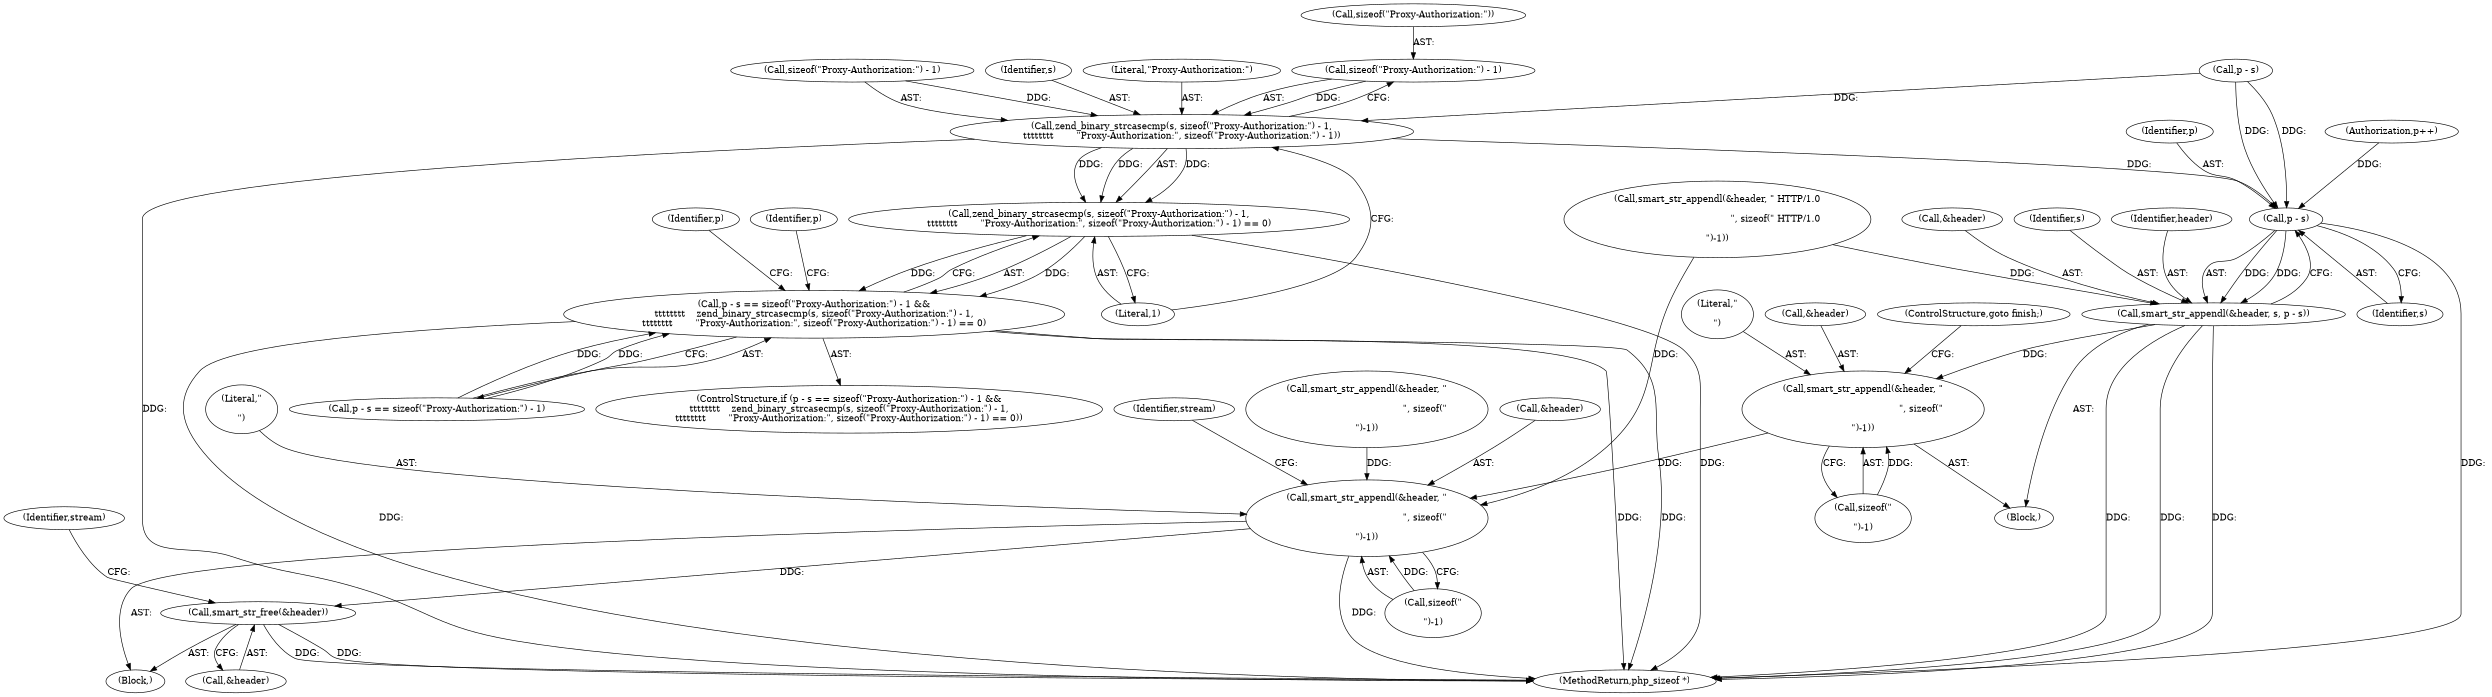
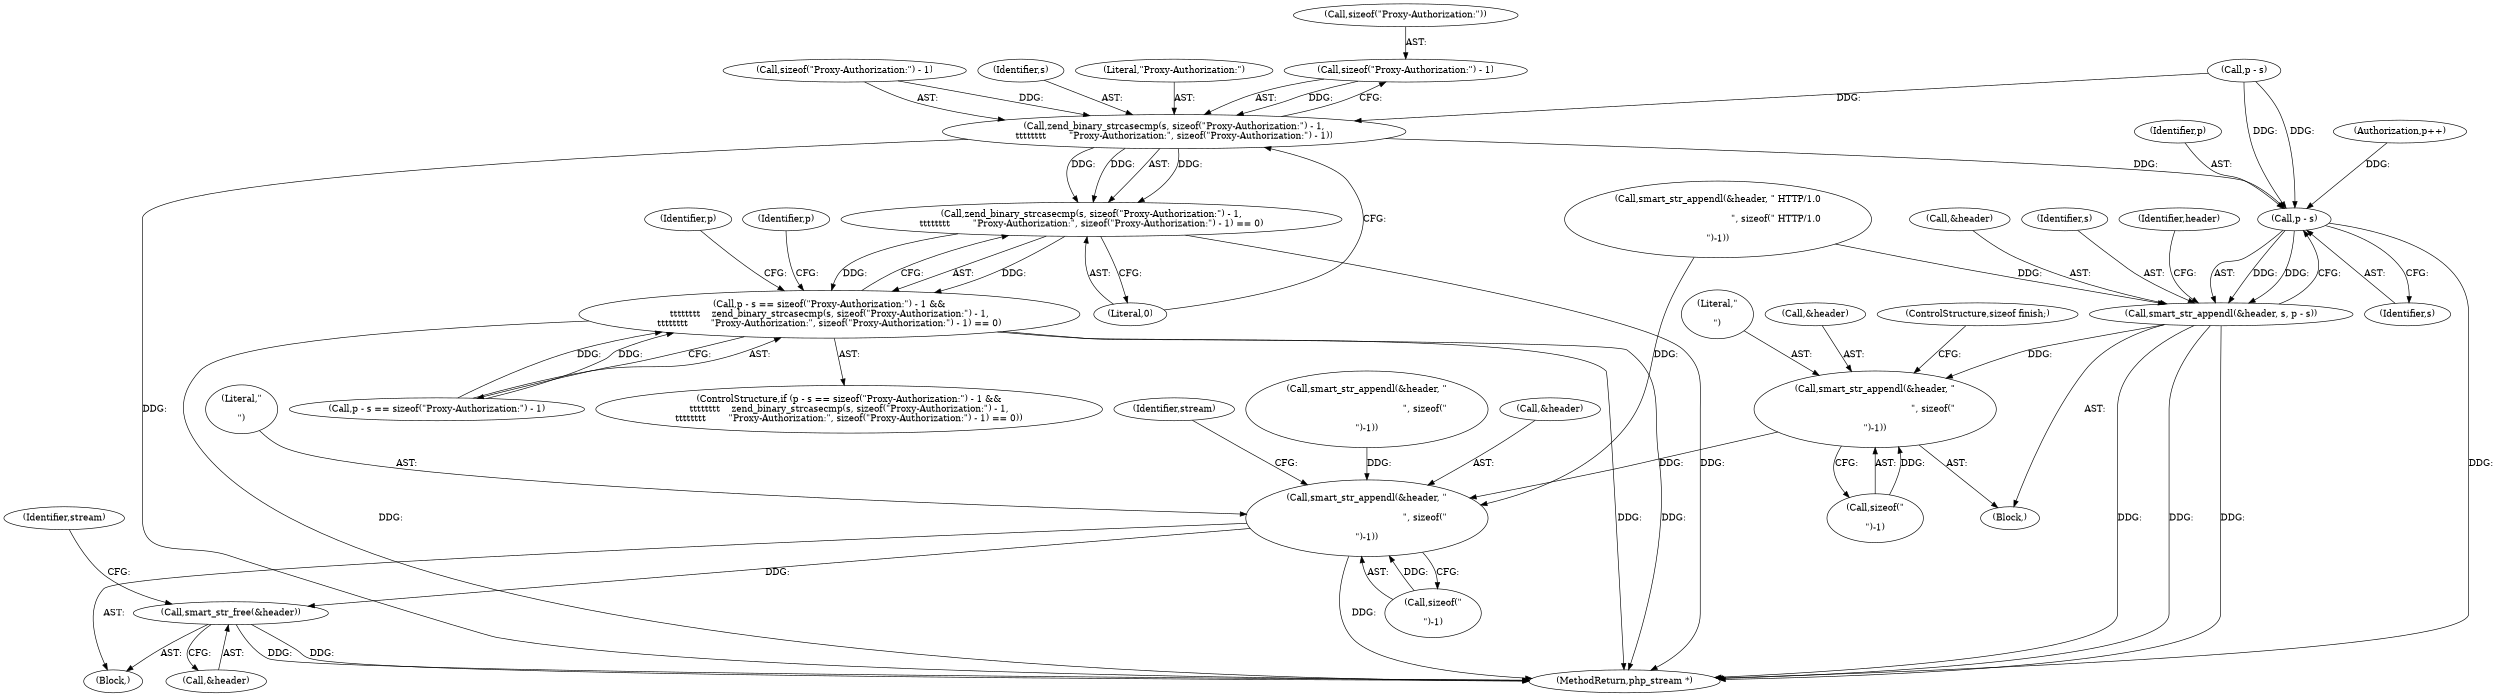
edge "(Identifier,header)" -> "(Call,smart_str_appendl(&header, s, p - s))": label "AST: " -> "CFG: "
node "(Literal,1)": label "(Literal,1)" -> "(Literal,0)"
node "(ControlStructure,goto finish;)": label "(ControlStructure,goto finish;)" -> "(ControlStructure,sizeof finish;)"
node "(MethodReturn,php_sizeof *)": label "(MethodReturn,php_sizeof *)" -> "(MethodReturn,php_stream *)"
